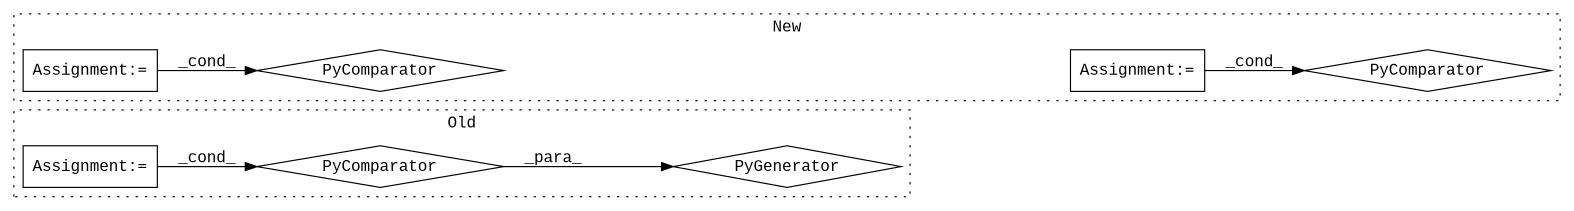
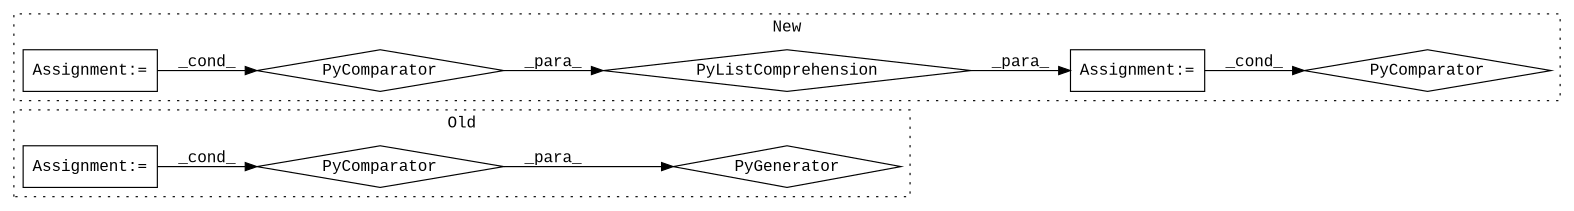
node "PyListComprehension": added
